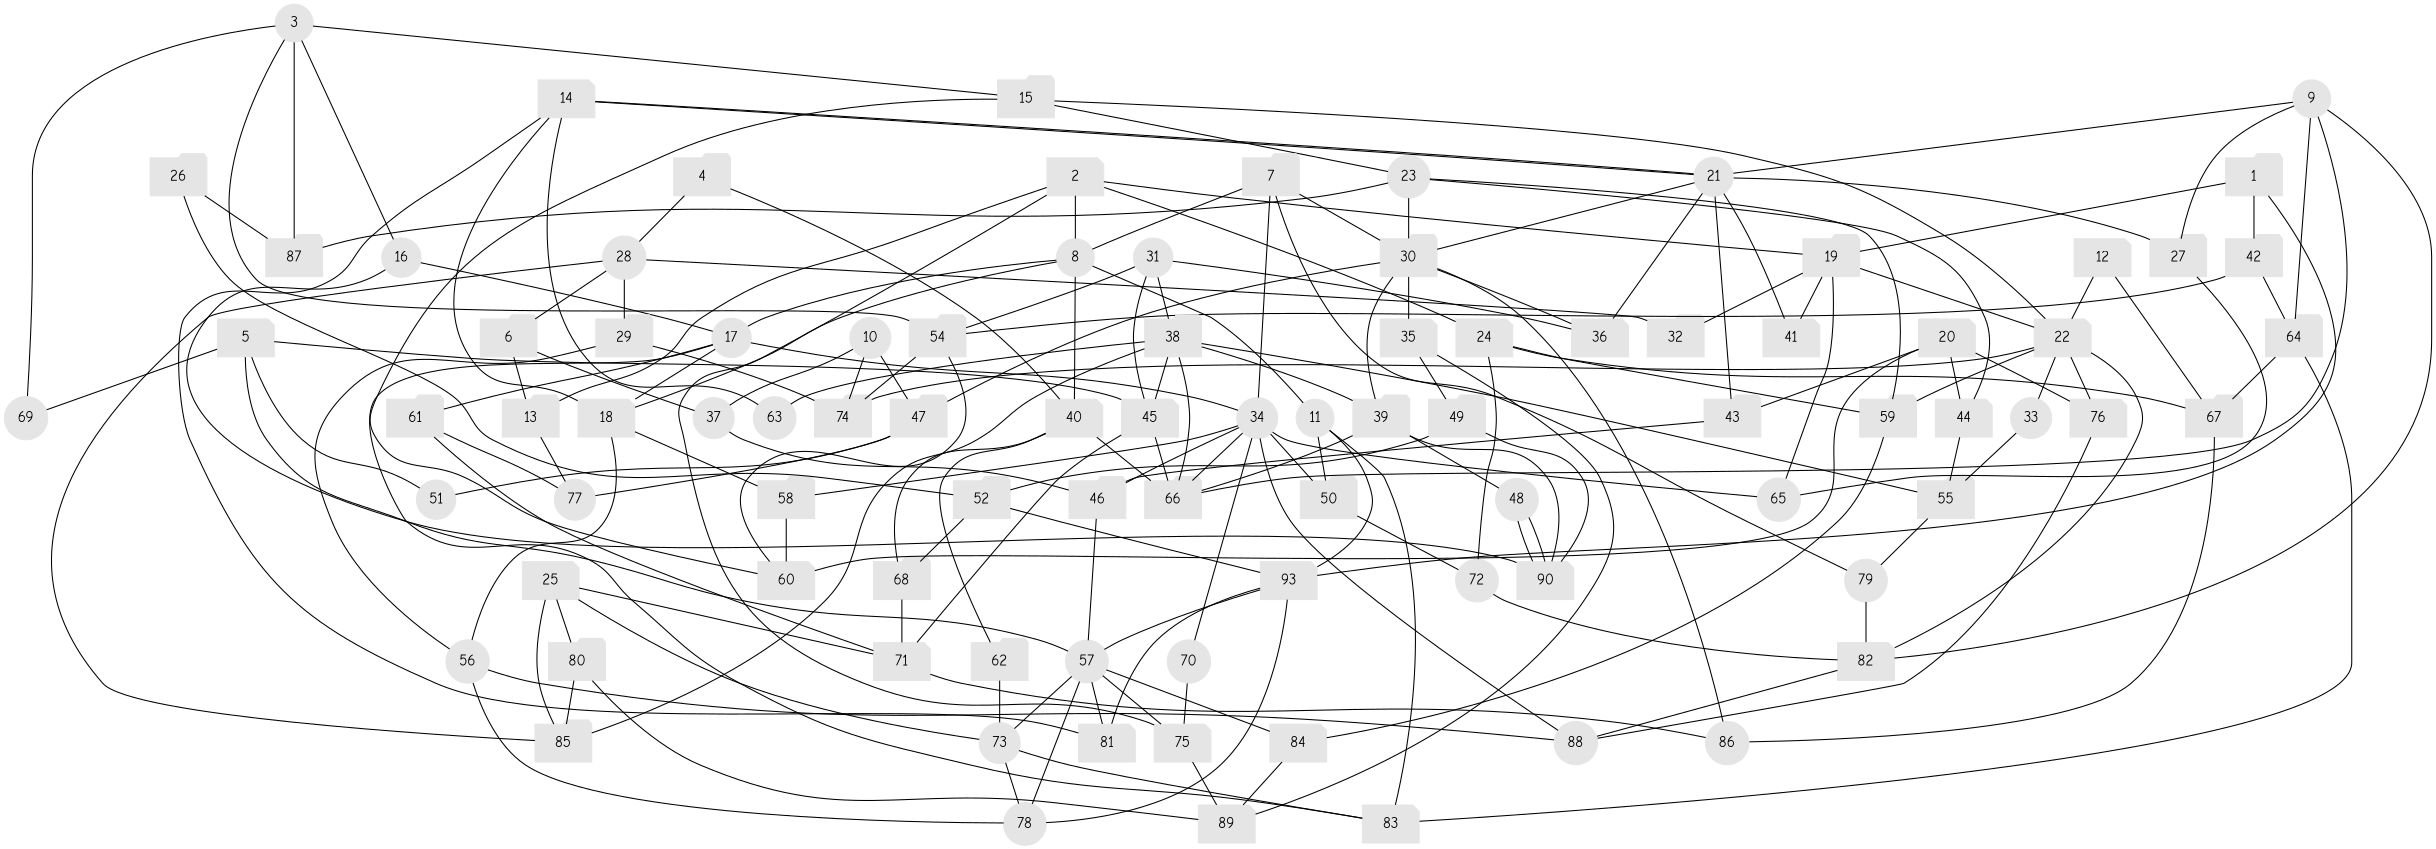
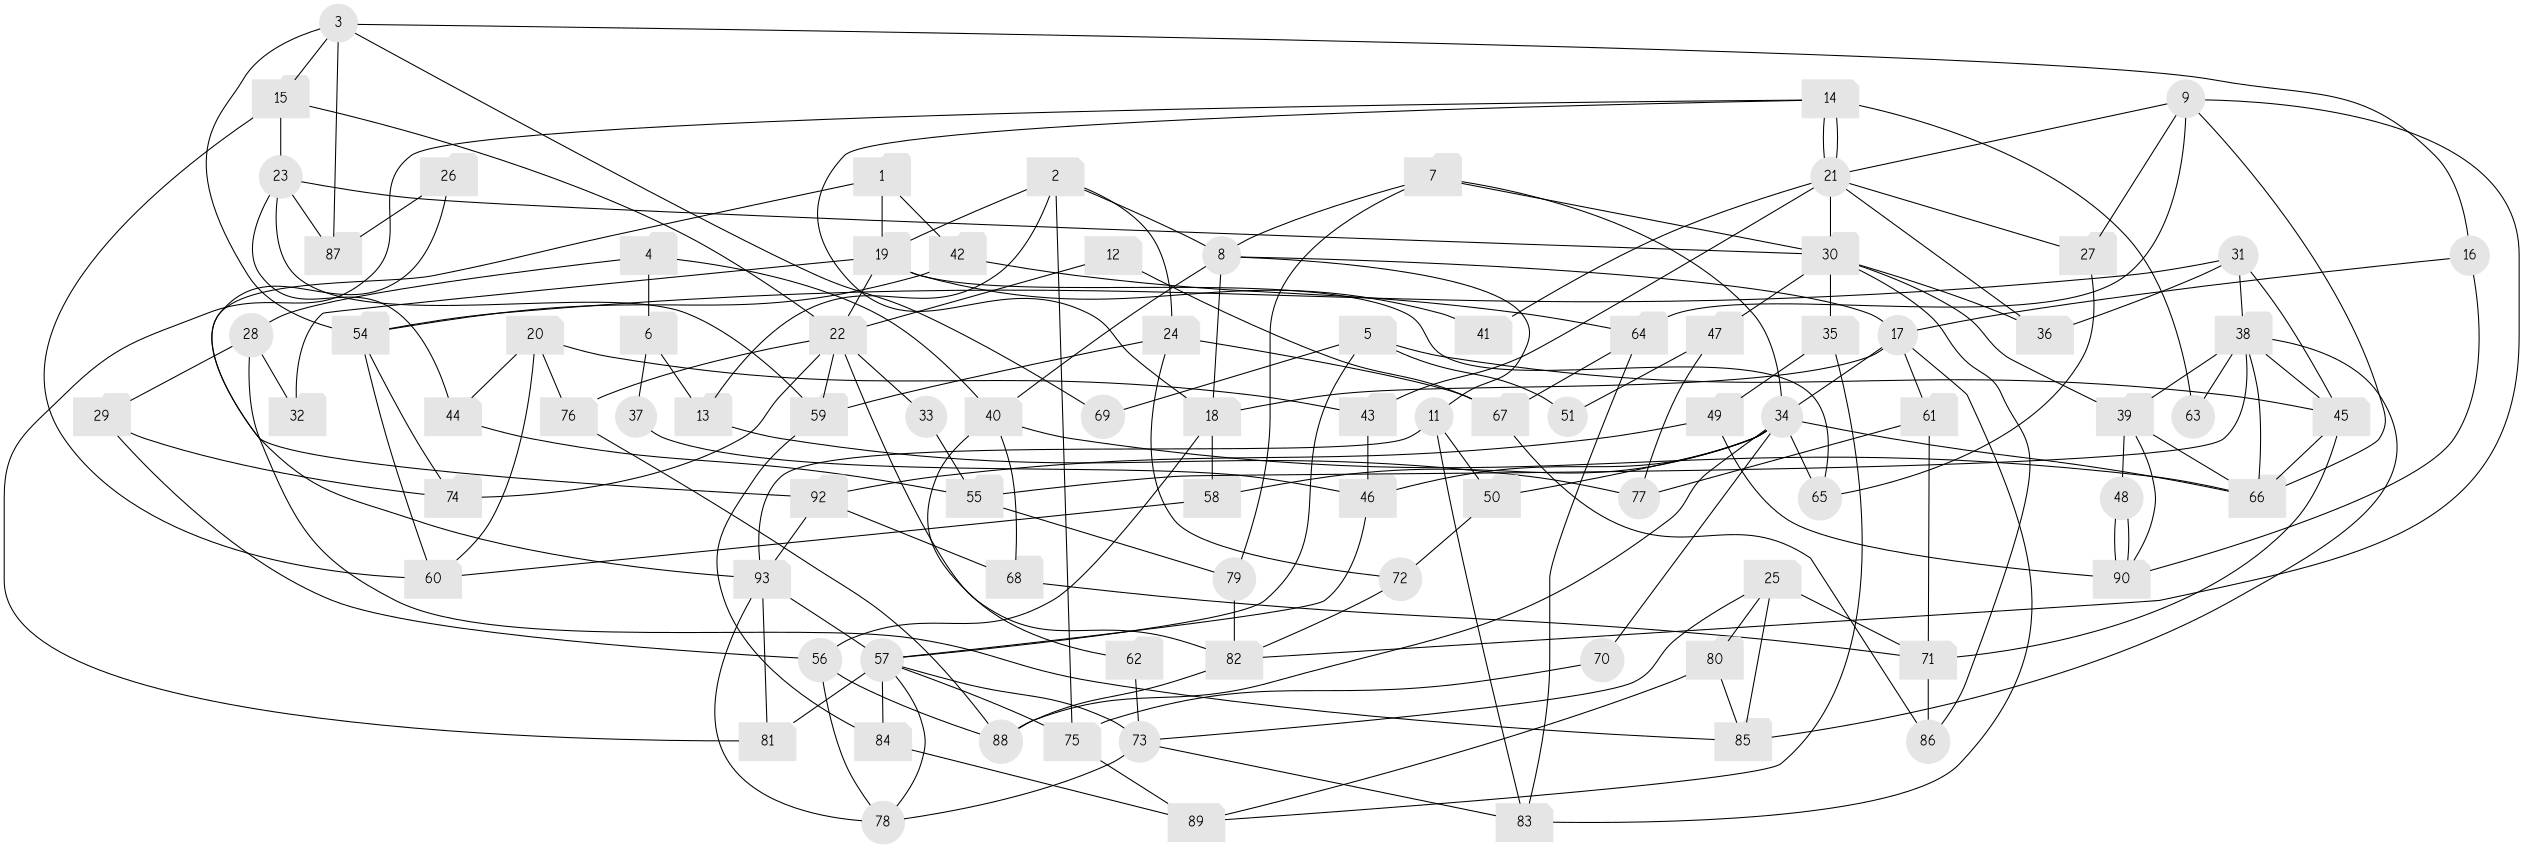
edge "28" -- "6": now "4" -- "6"
node "10": removed
node "52": label "52" -> "92"
